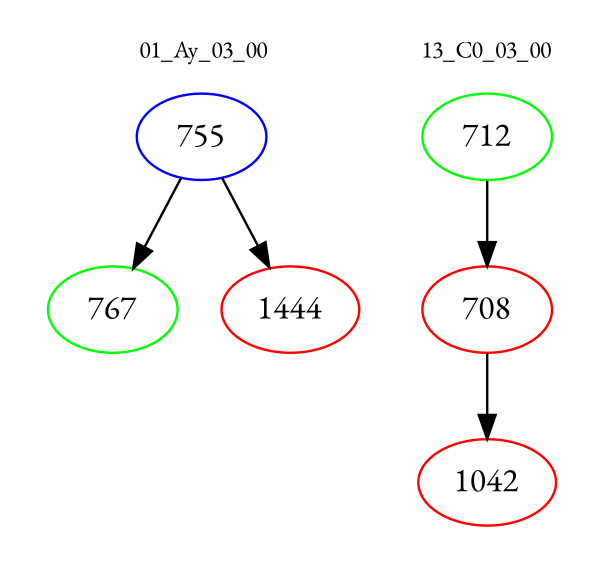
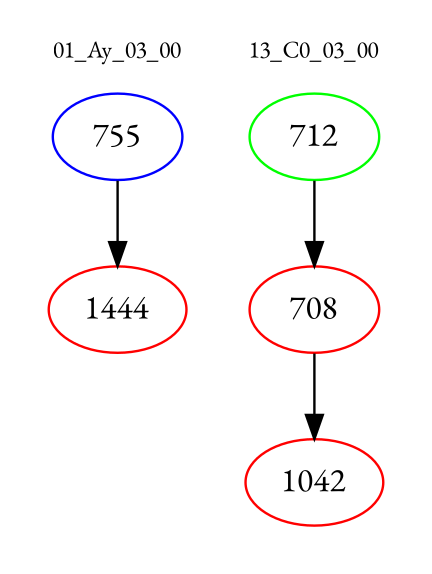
node "767": removed
